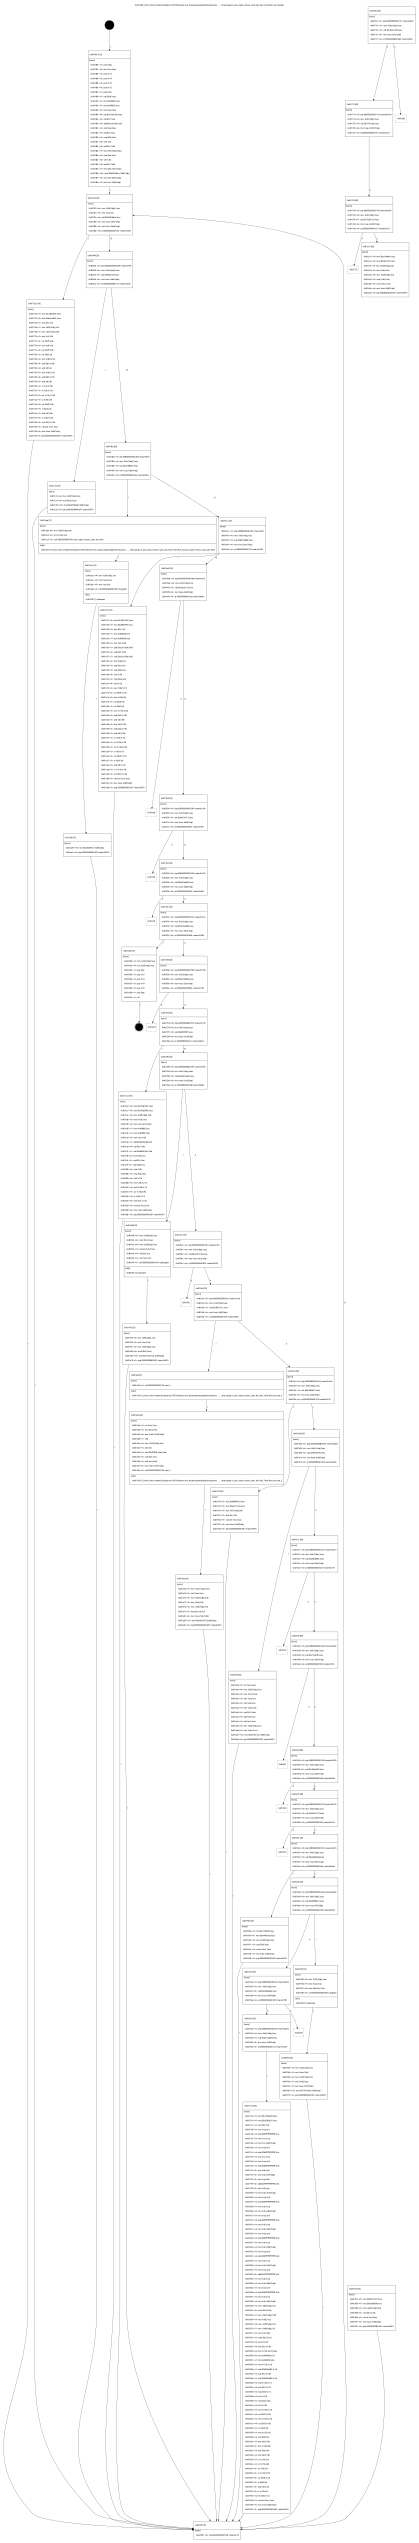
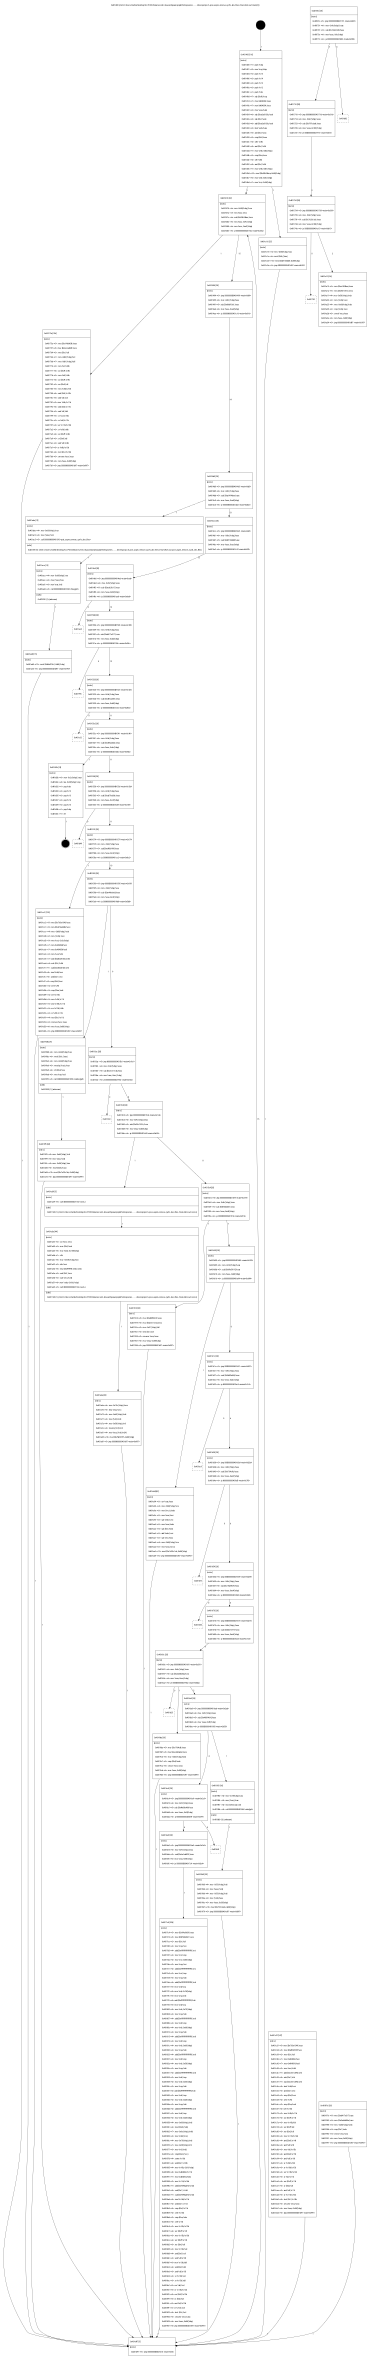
edge "0x401494 [28]" -> "0x401c16 [25]": now "0x401400 [116]" -> "0x401c16 [25]"
edge "0x4014cc [28]" -> "0x401c2f [147]": removed, label "1"
edge "0x401670 [28]" -> "0x401b25": now "0x40168c [28]" -> "0x401b25"
